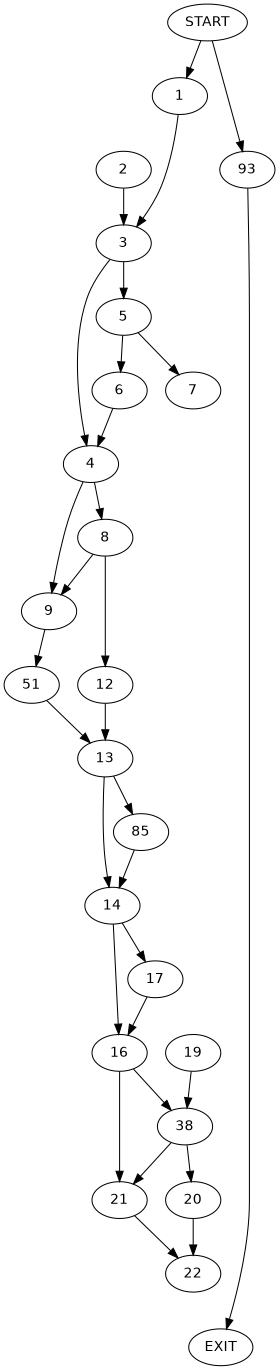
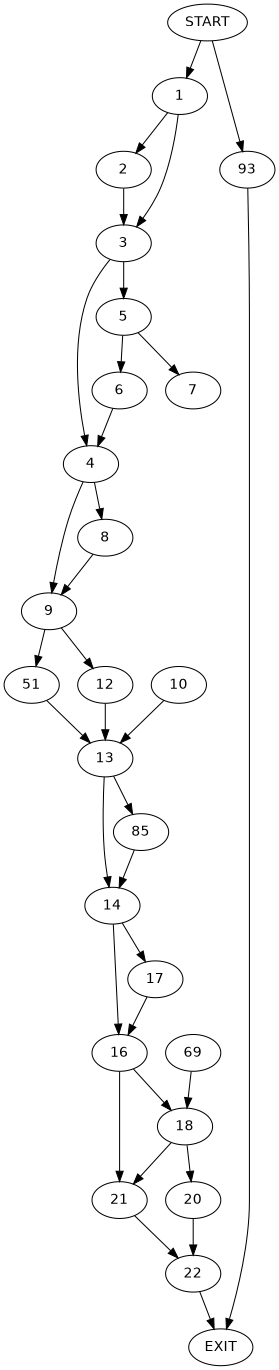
edge "1" -> "2": added
edge "8" -> "12": now "9" -> "12"
node "10": added
node "19": label "19" -> "69"
node "38": label "38" -> "18"
edge "22" -> "EXIT": added
